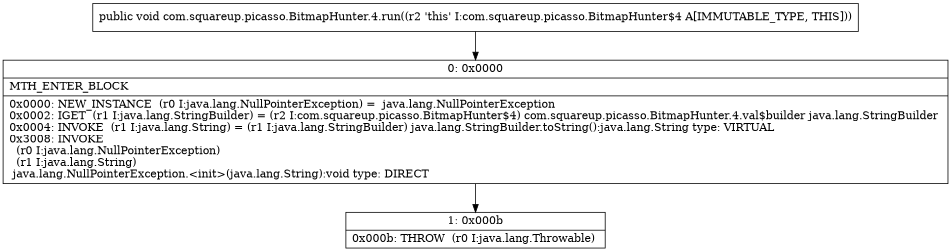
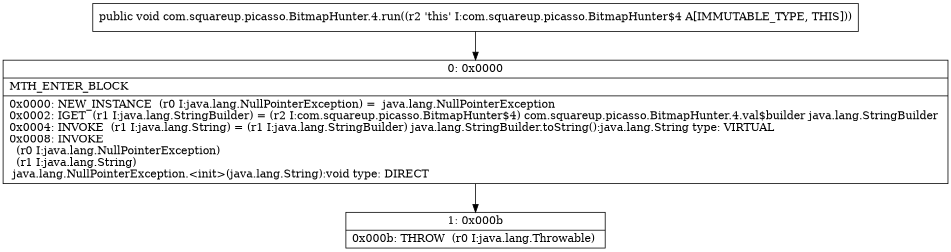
node "0: 0x0000": text "0x3008: INVOKE" -> "0x0008: INVOKE"
